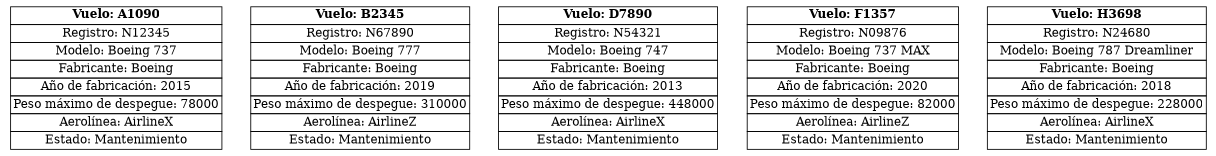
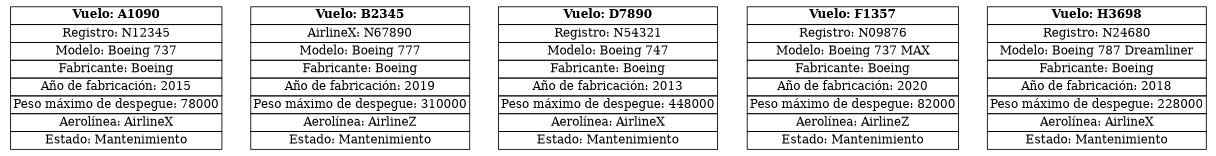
node "Vuelo: B2345": text "Registro: N67890" -> "AirlineX: N67890"
